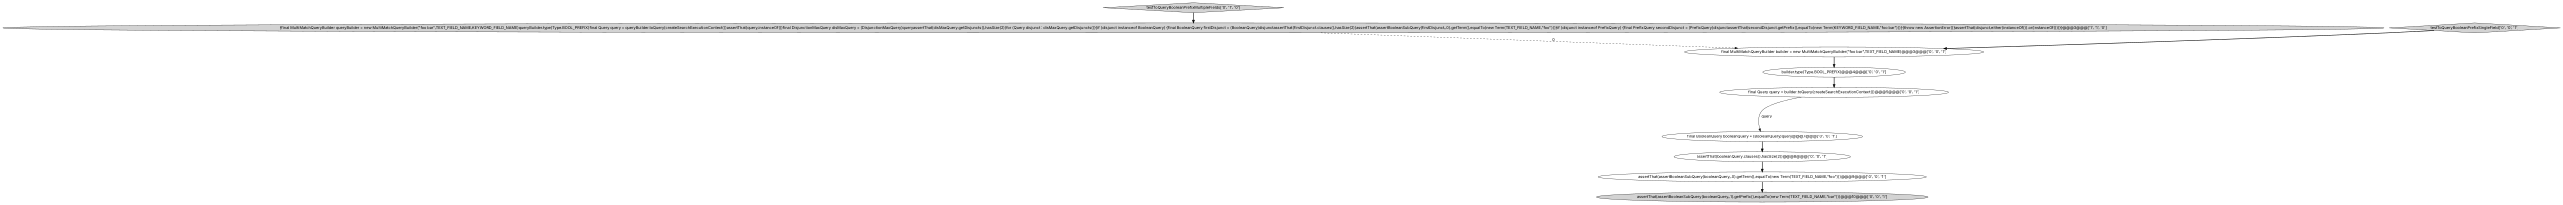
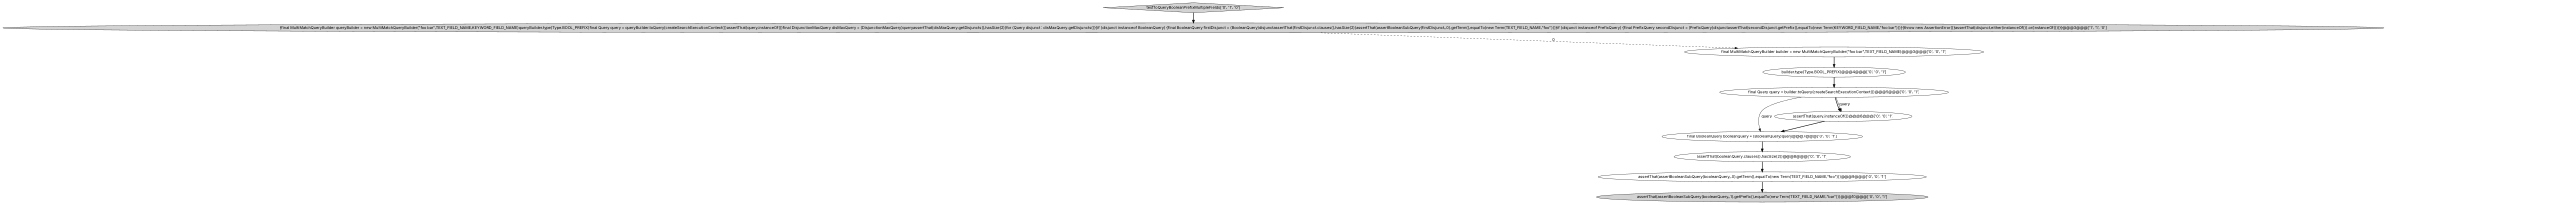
node "testToQueryBooleanPrefixSingleField['0', '0', '1']": removed
node "assertThat(query,instanceOf())@@@6@@@['0', '0', '1']": added
